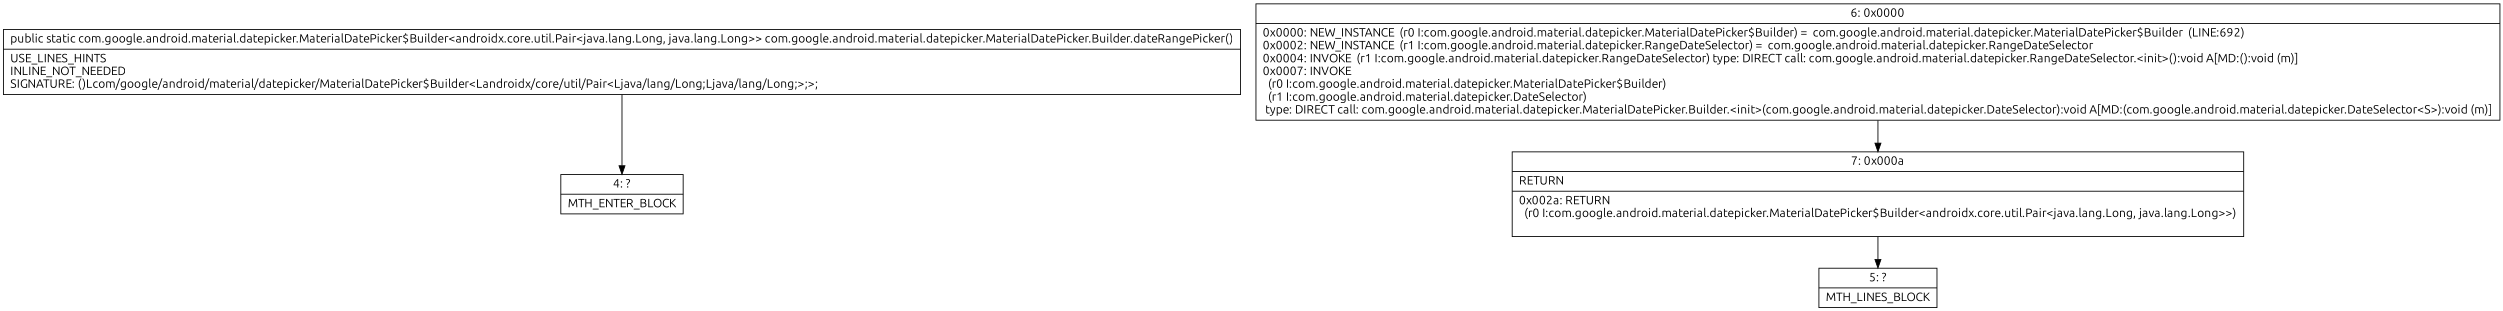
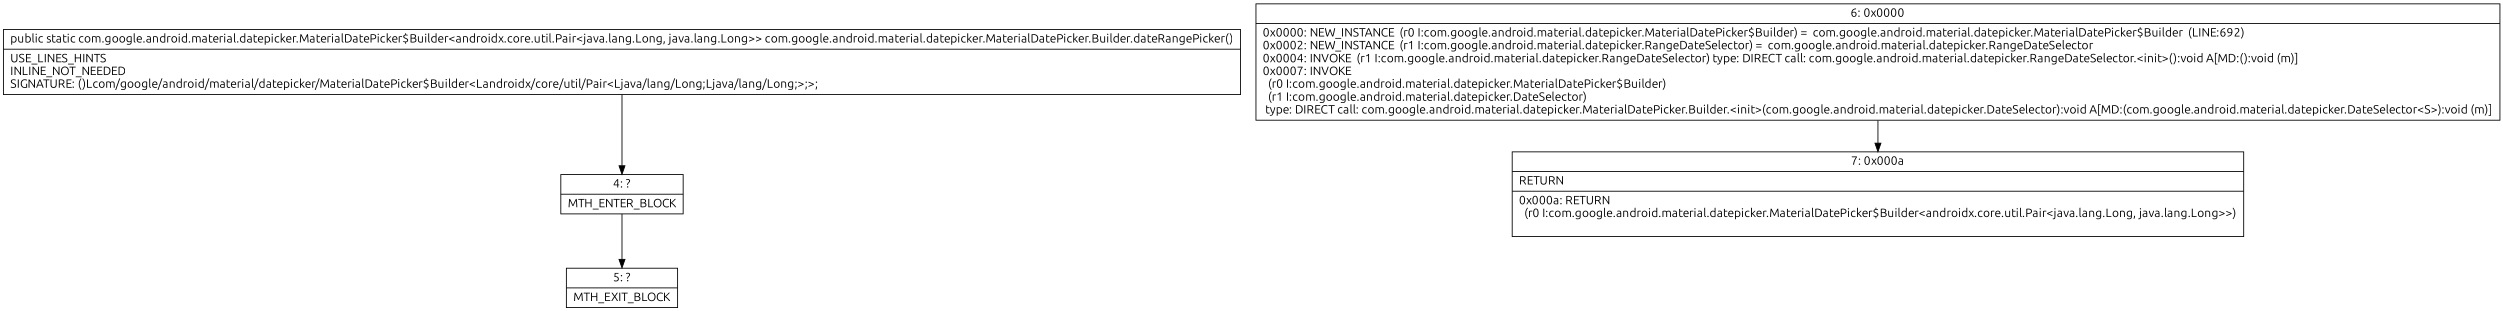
node "7: 0x000a": text "0x002a: RETURN" -> "0x000a: RETURN"
edge "7: 0x000a" -> "5: ?": now "4: ?" -> "5: ?"
node "5: ?": text "MTH_LINES_BLOCK" -> "MTH_EXIT_BLOCK"
